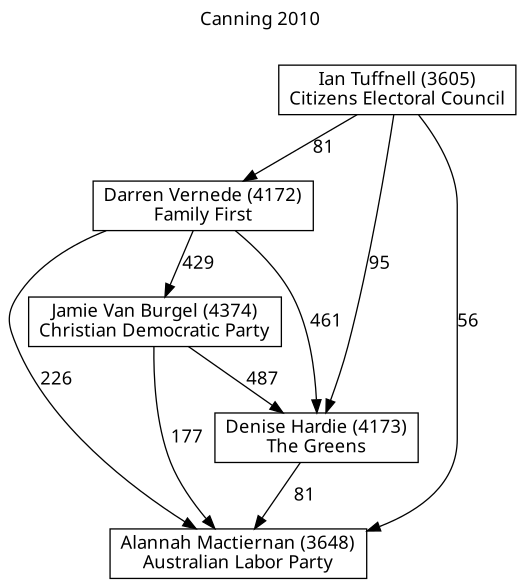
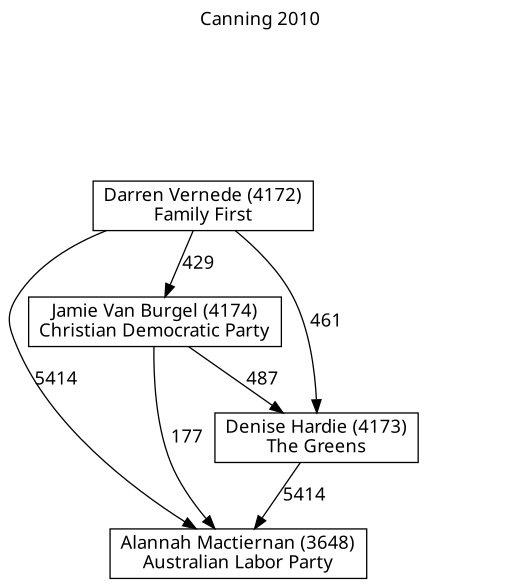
node "Ian Tuffnell (3605) Citizens Electoral Council": removed
node "Jamie Van Burgel (4374) Christian Democratic Party": label "Jamie Van Burgel (4374) Christian Democratic Party" -> "Jamie Van Burgel (4174) Christian Democratic Party"
edge "Darren Vernede (4172) Family First" -> "Alannah Mactiernan (3648) Australian Labor Party": label "226" -> "5414"
edge "Denise Hardie (4173) The Greens" -> "Alannah Mactiernan (3648) Australian Labor Party": label "81" -> "5414"
